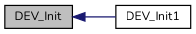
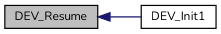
node "DEV_Init": label "DEV_Init" -> "DEV_Resume"
